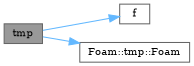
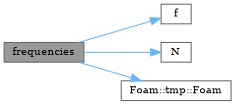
node "tmp": label "tmp" -> "frequencies"
node "N": added
